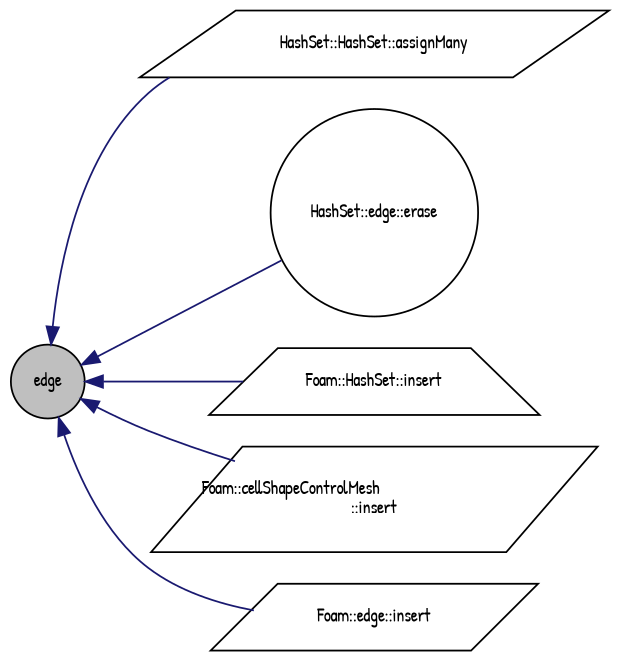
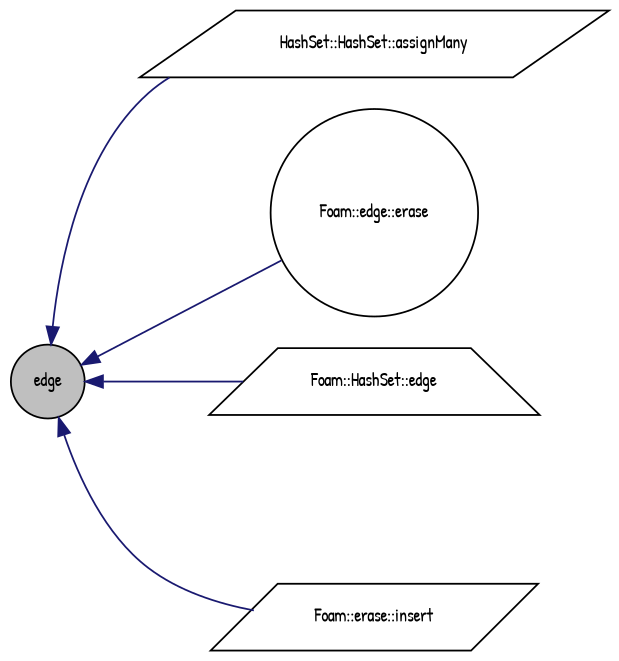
node "HashSet::edge::erase": label "HashSet::edge::erase" -> "Foam::edge::erase"
node "Foam::HashSet::insert": label "Foam::HashSet::insert" -> "Foam::HashSet::edge"
node "Foam::cellShapeControlMesh ::insert": removed
node "Foam::edge::insert": label "Foam::edge::insert" -> "Foam::erase::insert"
